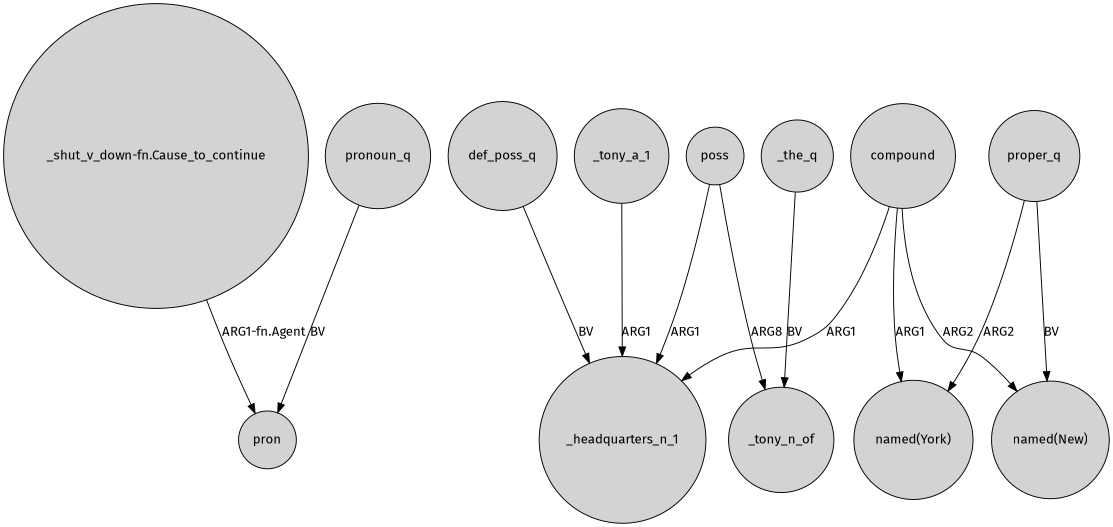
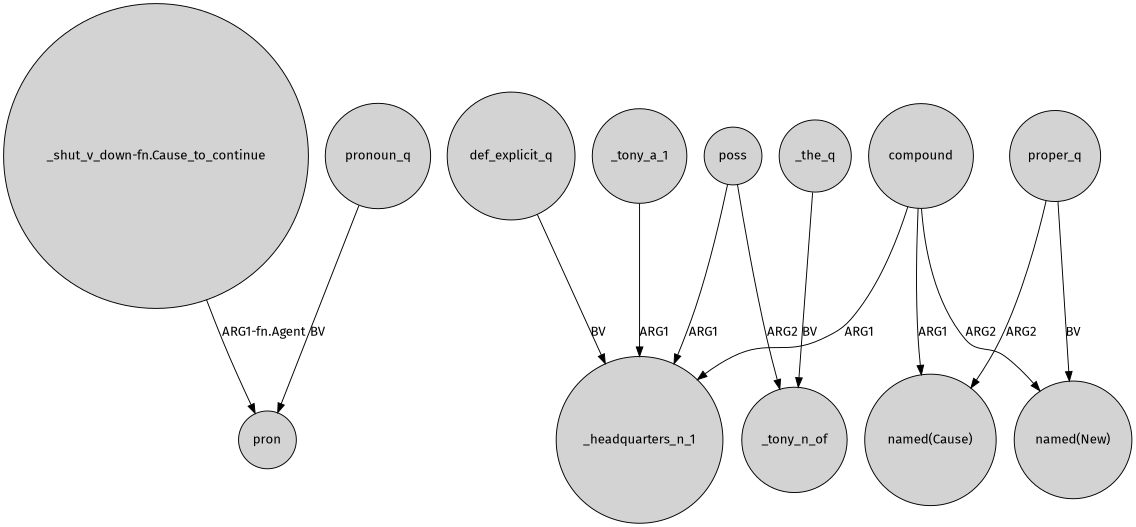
node "def_poss_q": label "def_poss_q" -> "def_explicit_q"
edge "poss" -> "_tony_n_of": label "ARG8" -> "ARG2"
node "named(York)": label "named(York)" -> "named(Cause)"
